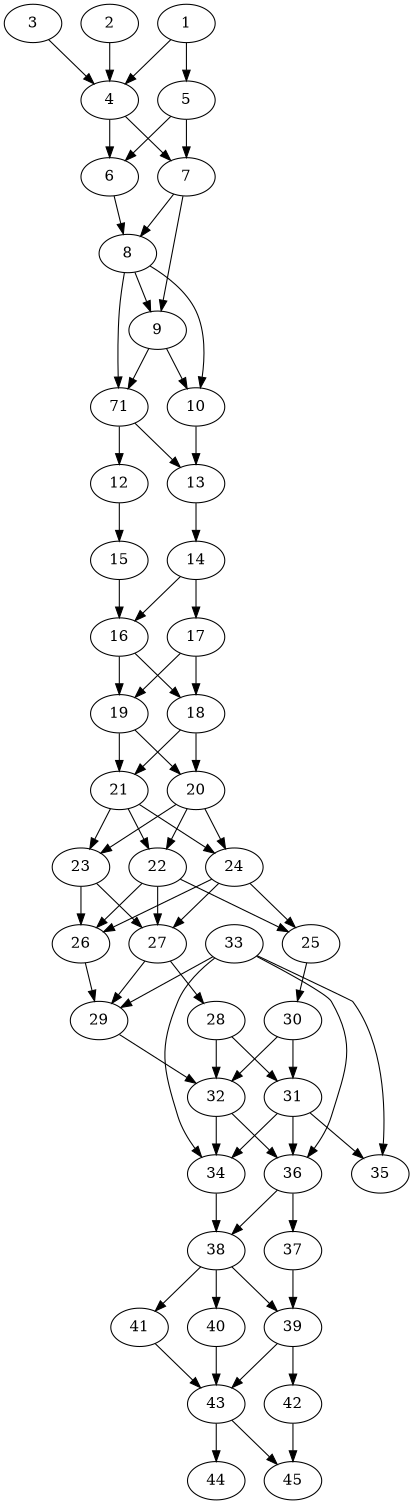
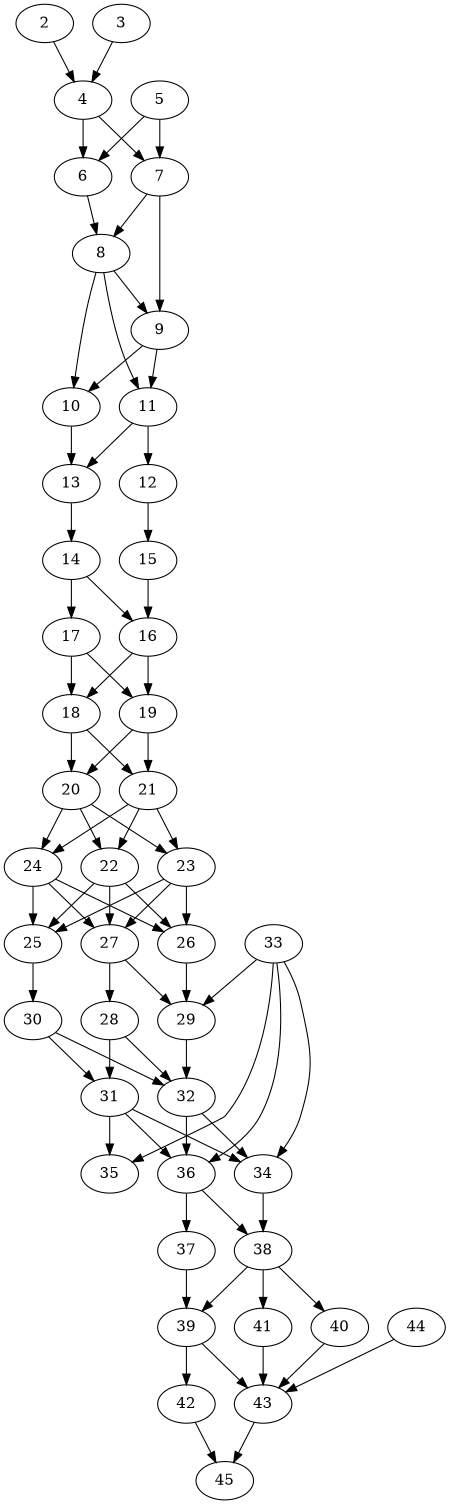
node "1": removed
node "71": label "71" -> "11"
edge "23" -> "25": added
edge "43" -> "44": reversed
